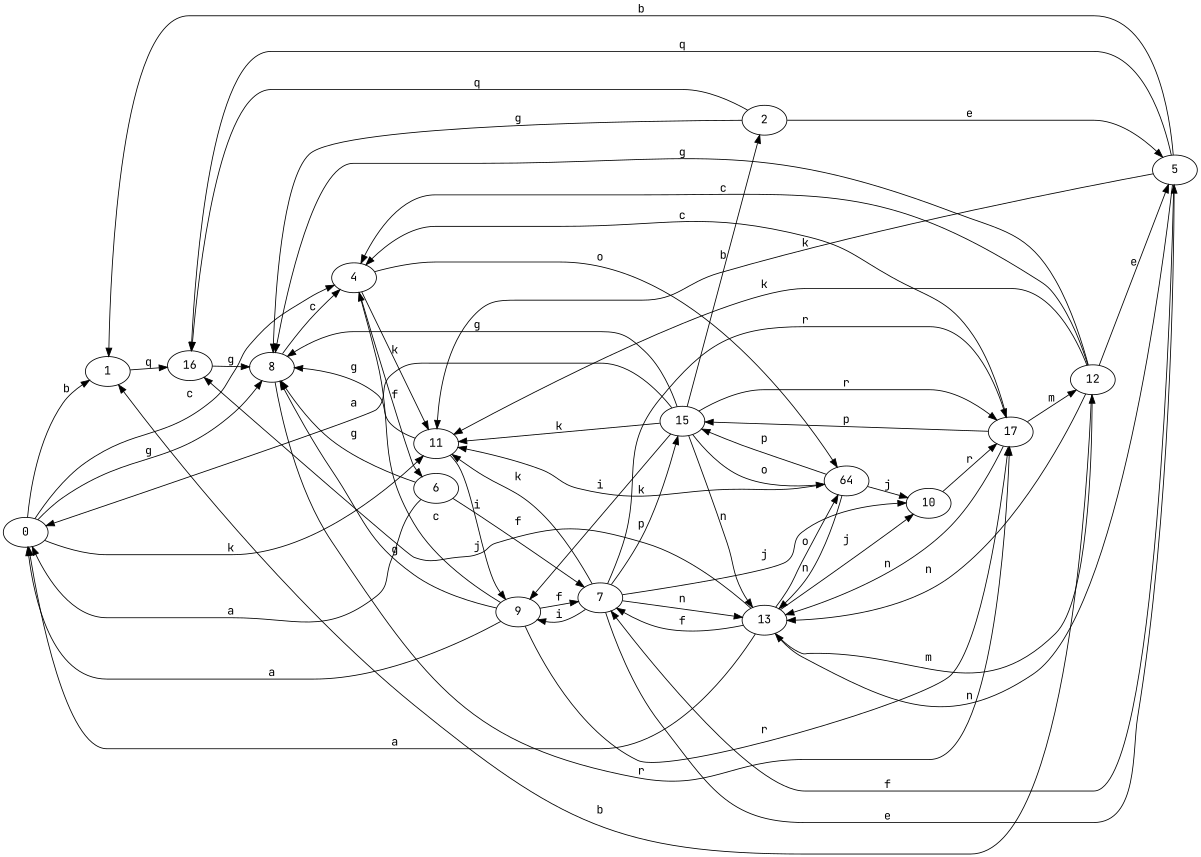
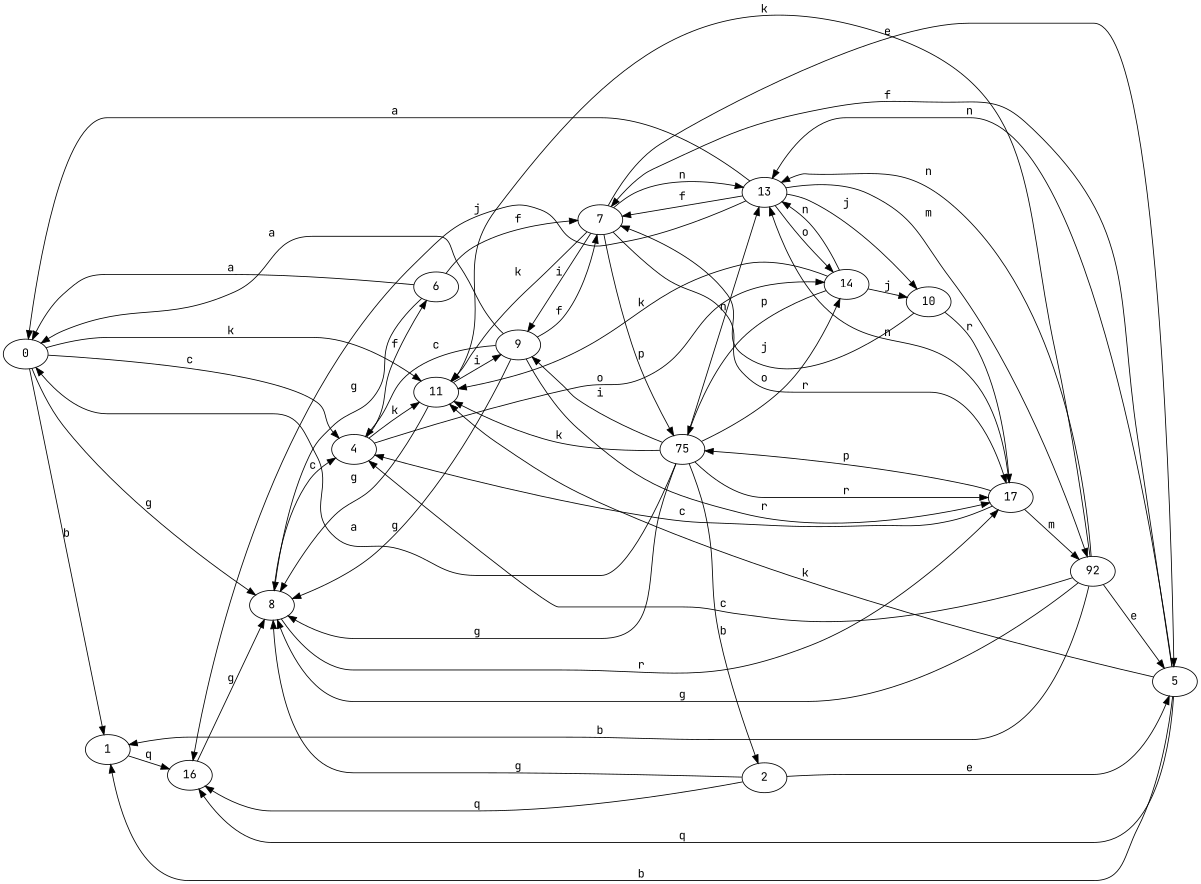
node "12": label "12" -> "92"
node "15": label "15" -> "75"
node "64": label "64" -> "14"
edge "7" -> "10": reversed
